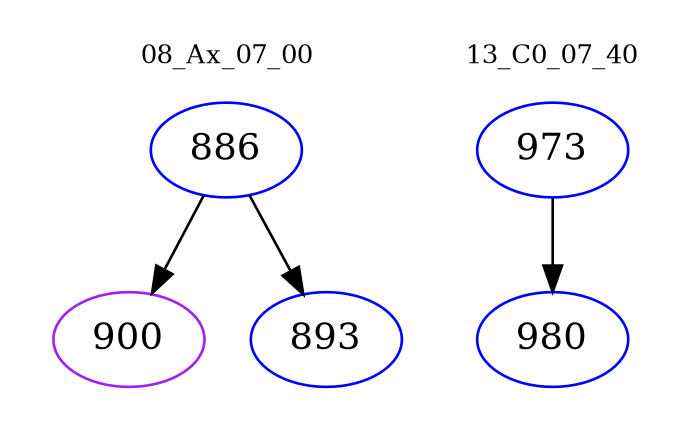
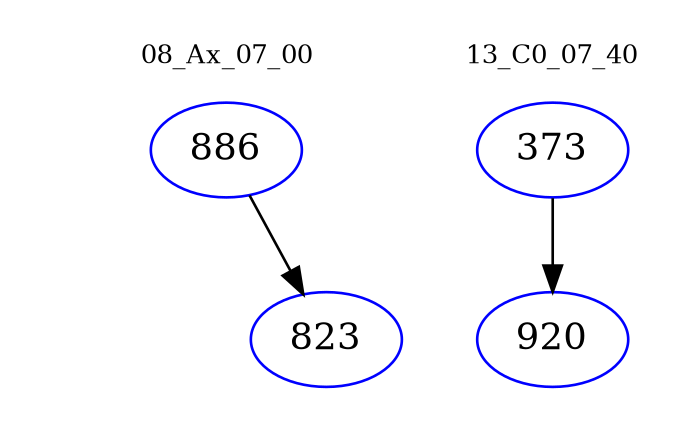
node "973": label "973" -> "373"
node "900": removed
node "893": label "893" -> "823"
node "980": label "980" -> "920"
